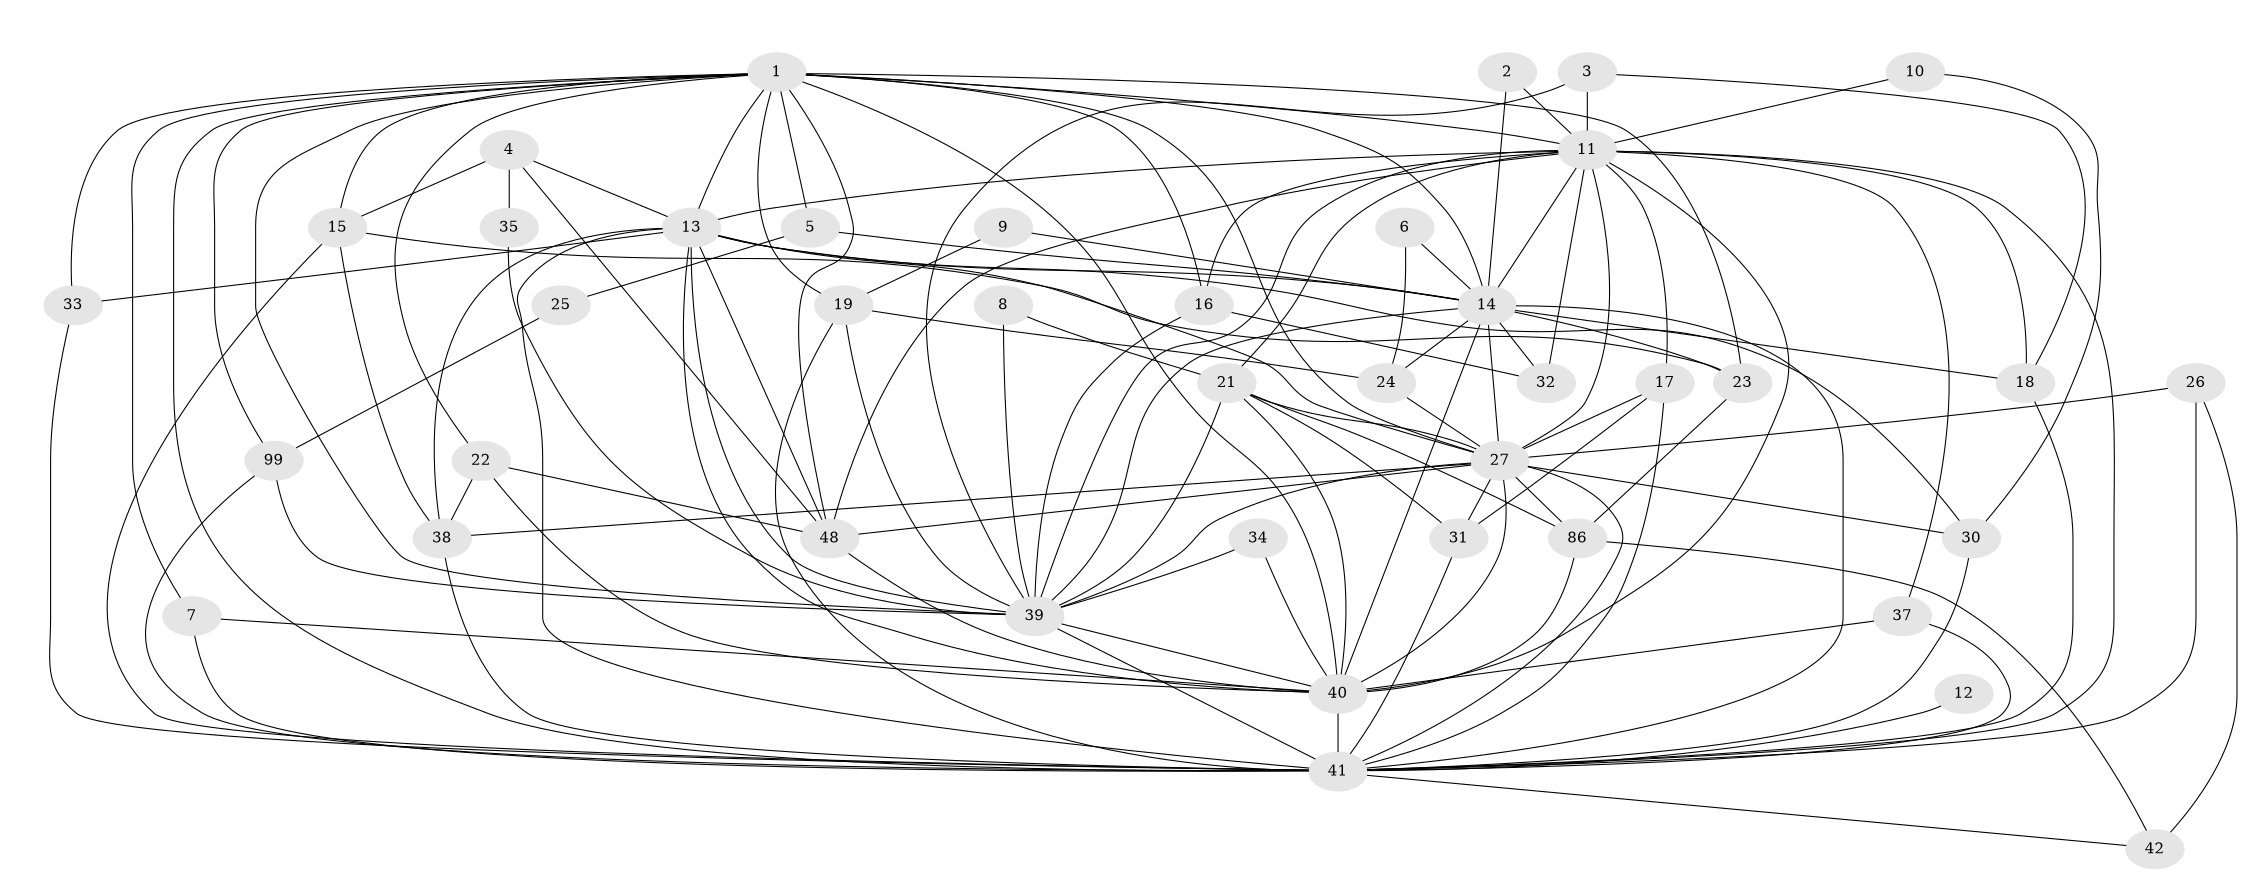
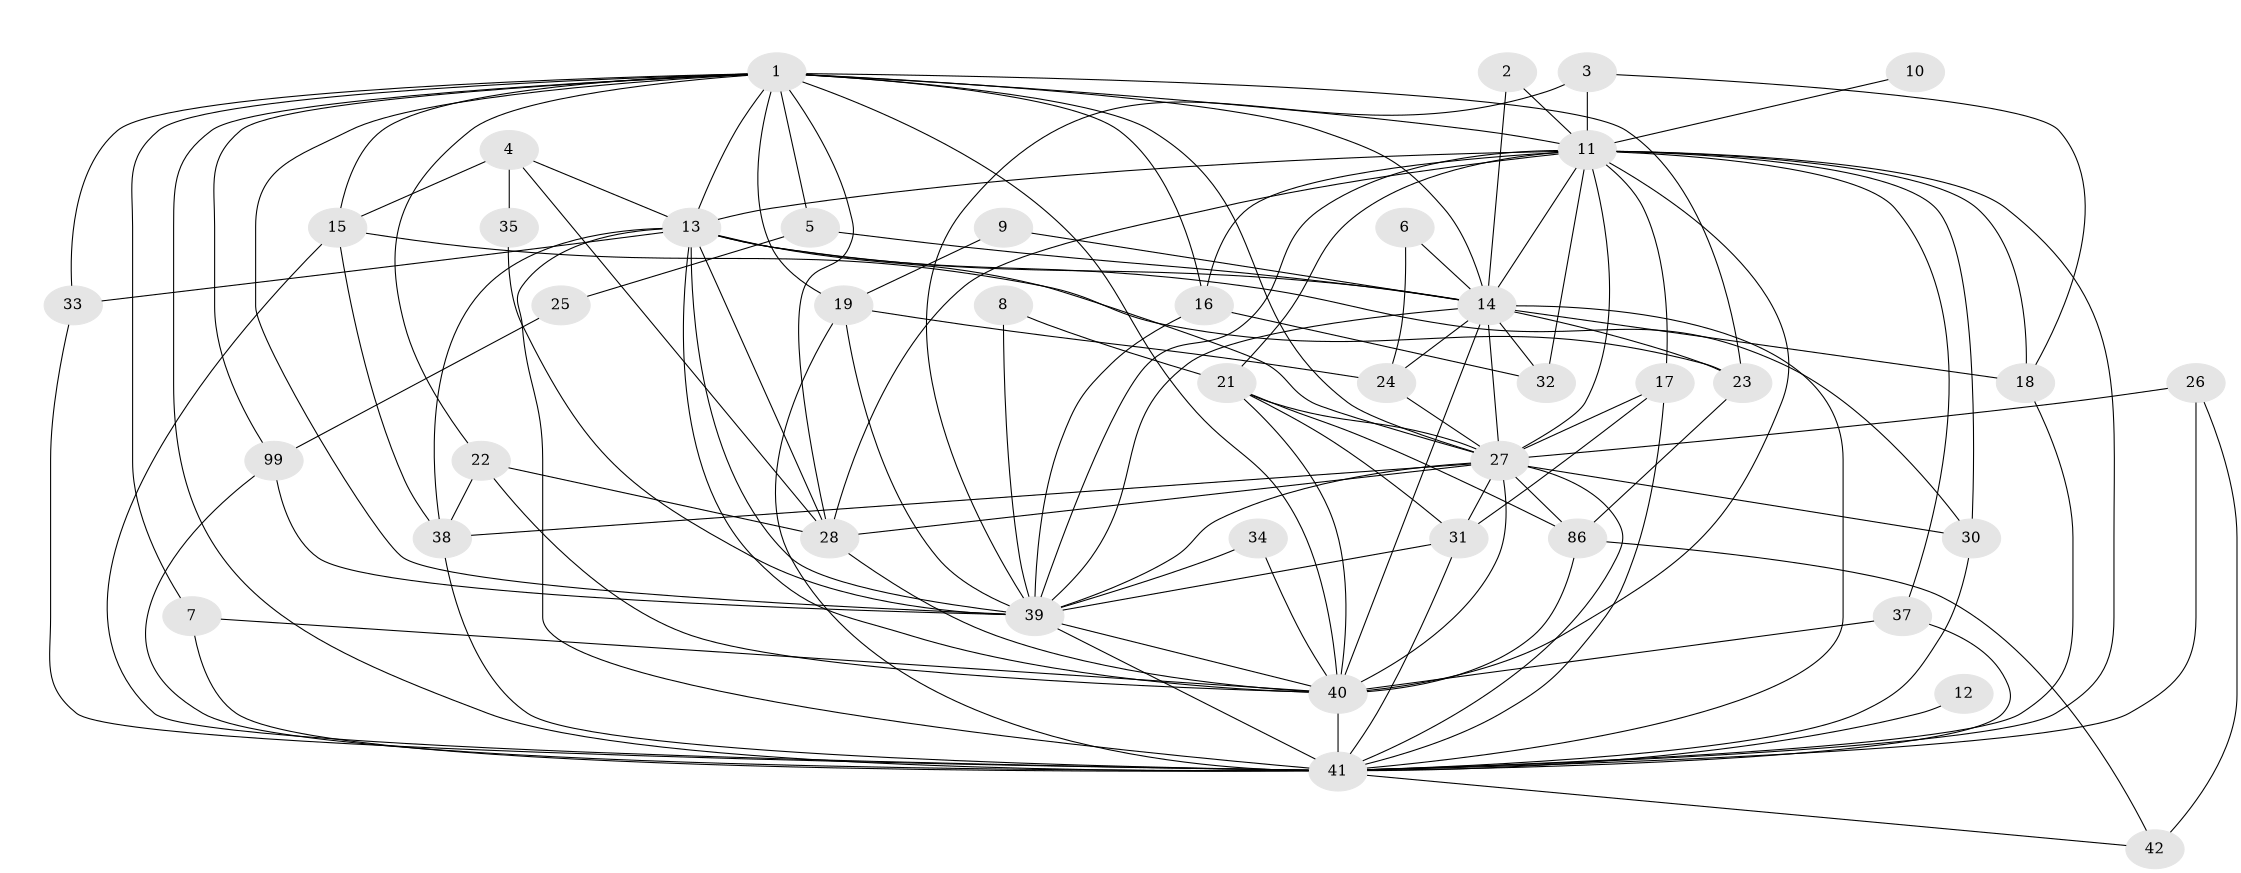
edge "10" -- "30": now "11" -- "30"
edge "21" -- "39": now "31" -- "39"
node "48": label "48" -> "28"
